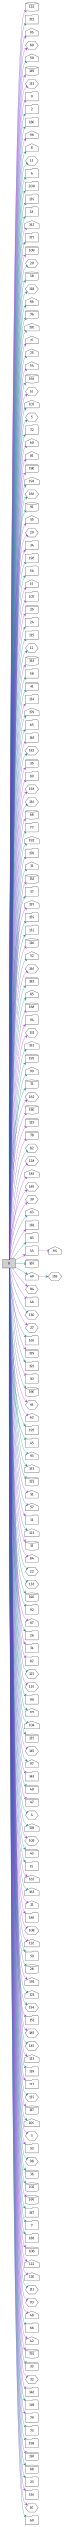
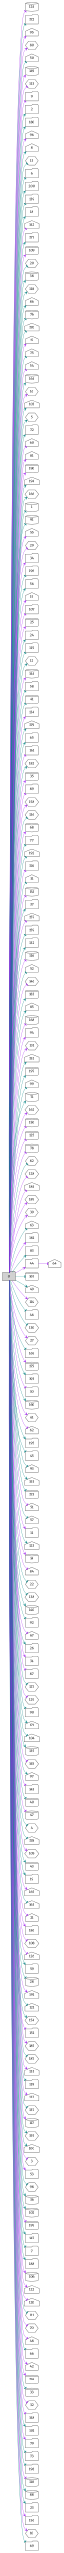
node "1": added
edge "49" -> "155": now "0" -> "155"
edge "0" -> "46": color purple -> teal
node "112": shape folder -> house
